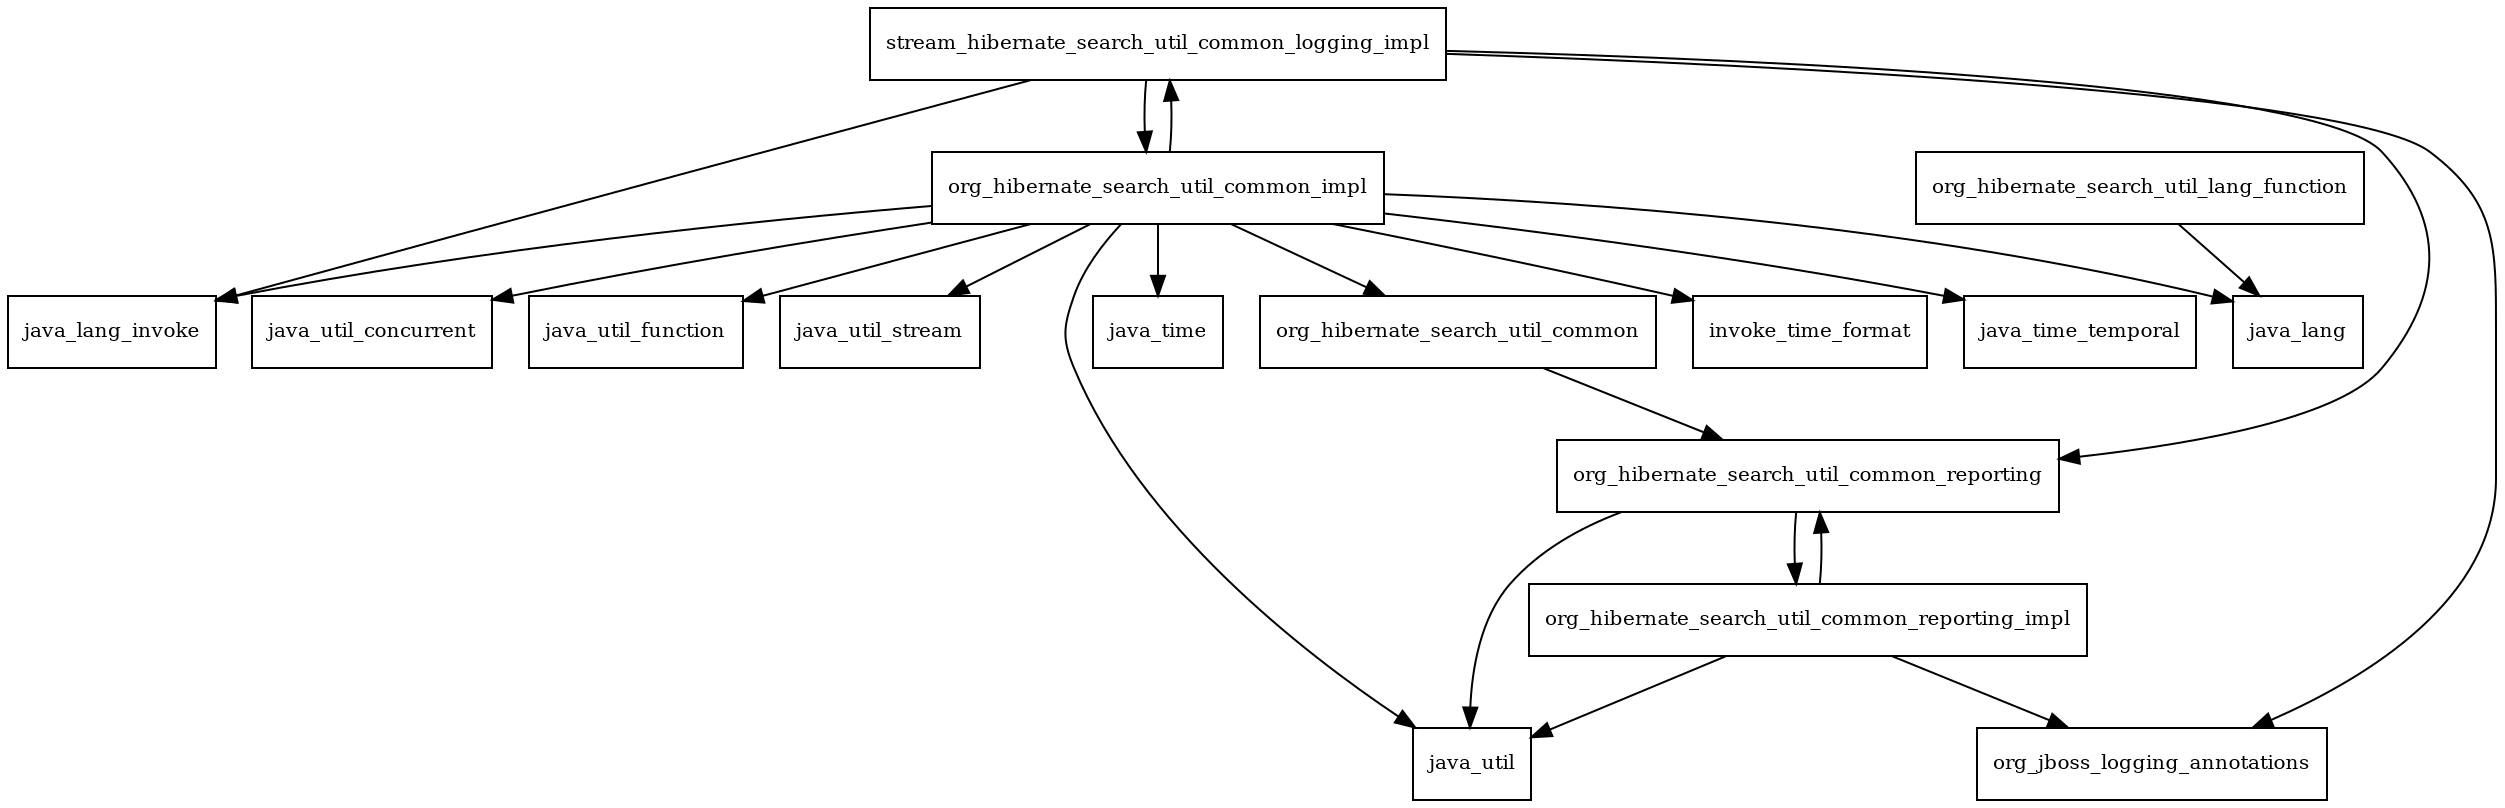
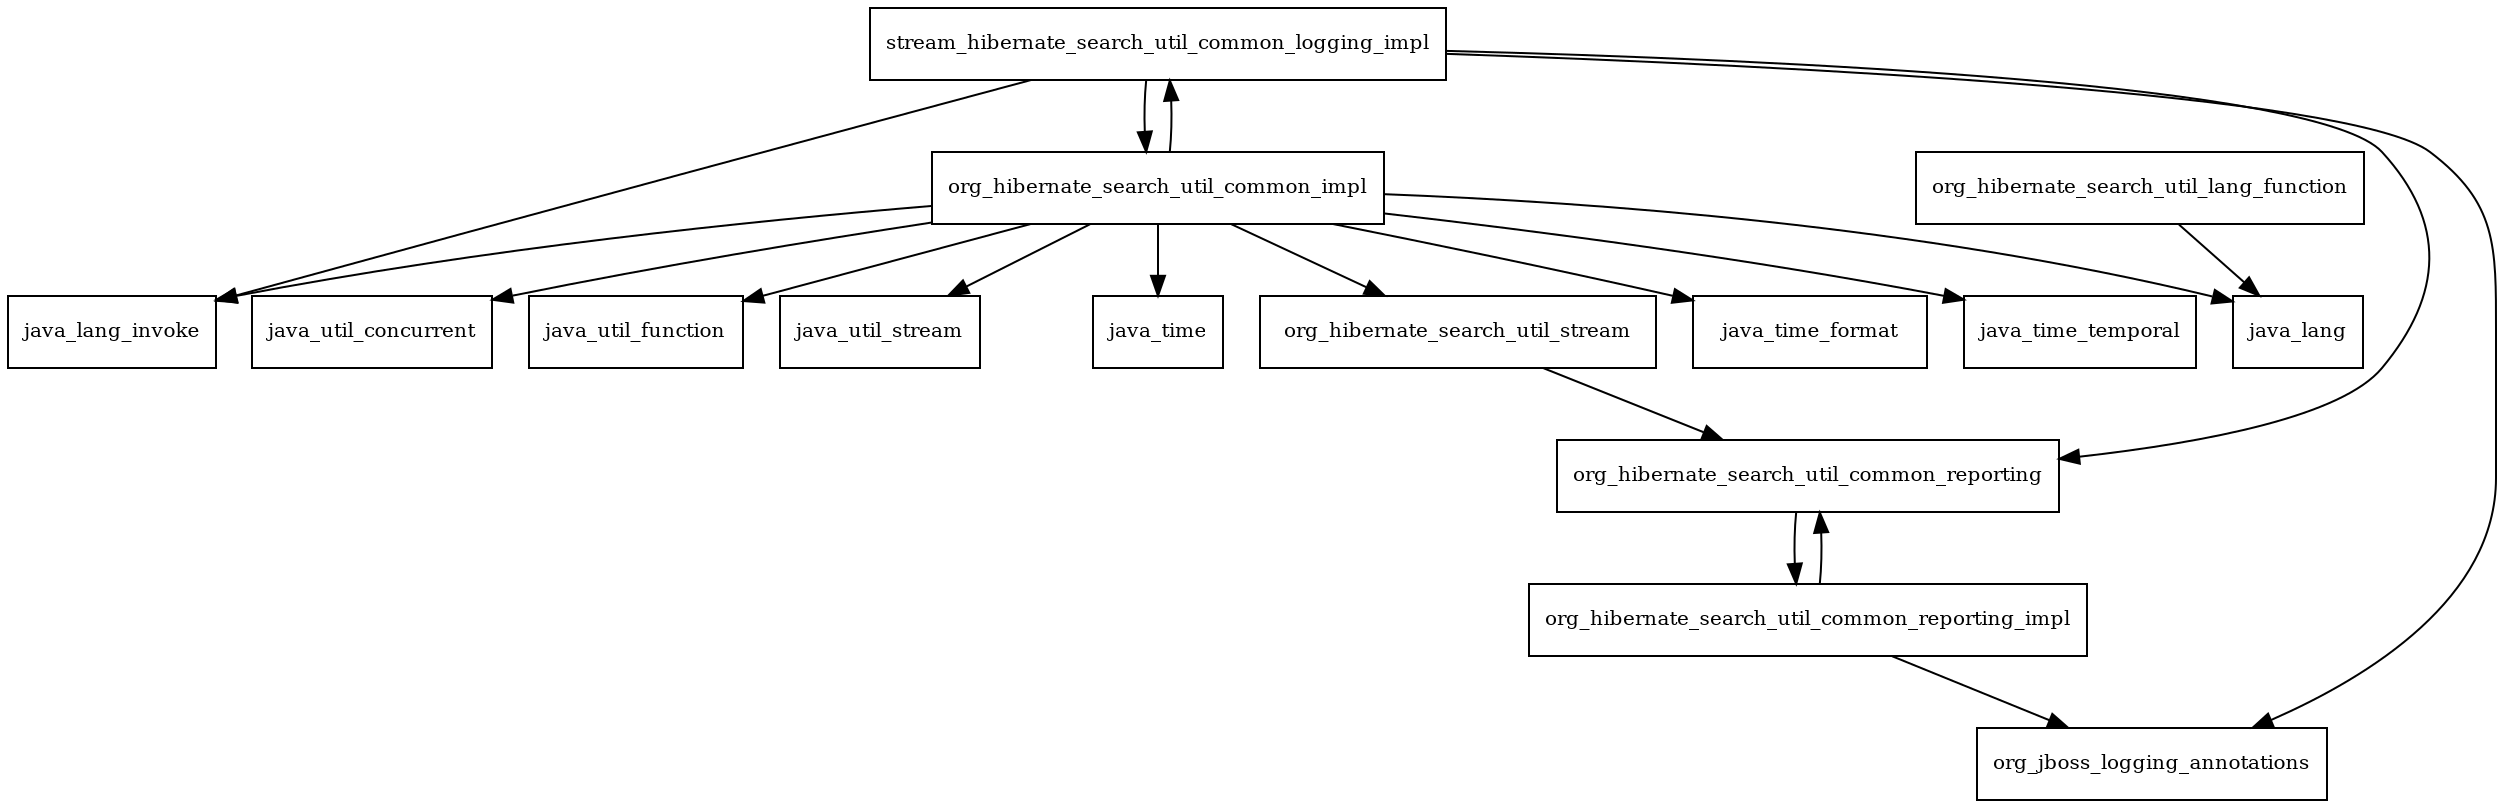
node "org_hibernate_search_util_common": label "org_hibernate_search_util_common" -> "org_hibernate_search_util_stream"
node "invoke_time_format": label "invoke_time_format" -> "java_time_format"
node "java_util": removed
